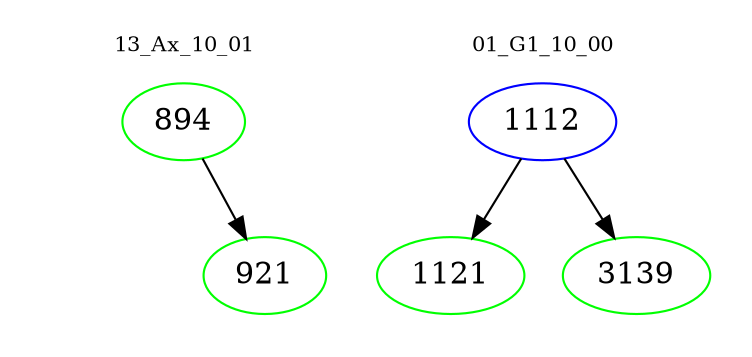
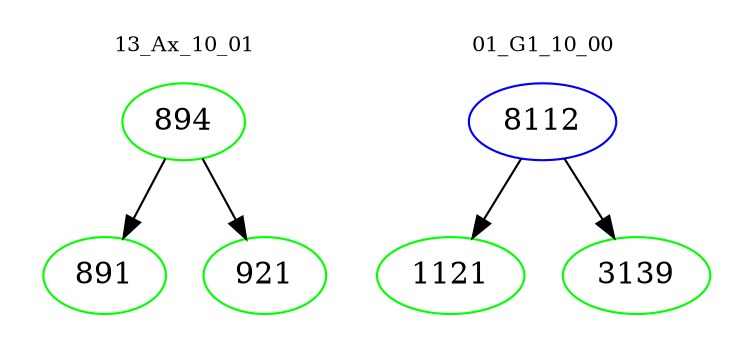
node "1112": label "1112" -> "8112"
node "891": added
